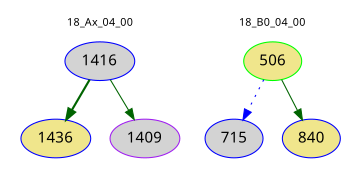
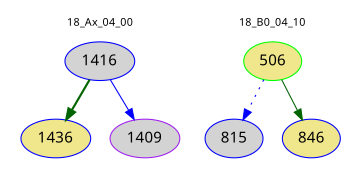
cluster "18_B0_04_00": label "18_B0_04_00" -> "18_B0_04_10"
edge "1416" -> "1409": color darkgreen -> blue
node "715": label "715" -> "815"
node "840": label "840" -> "846"
